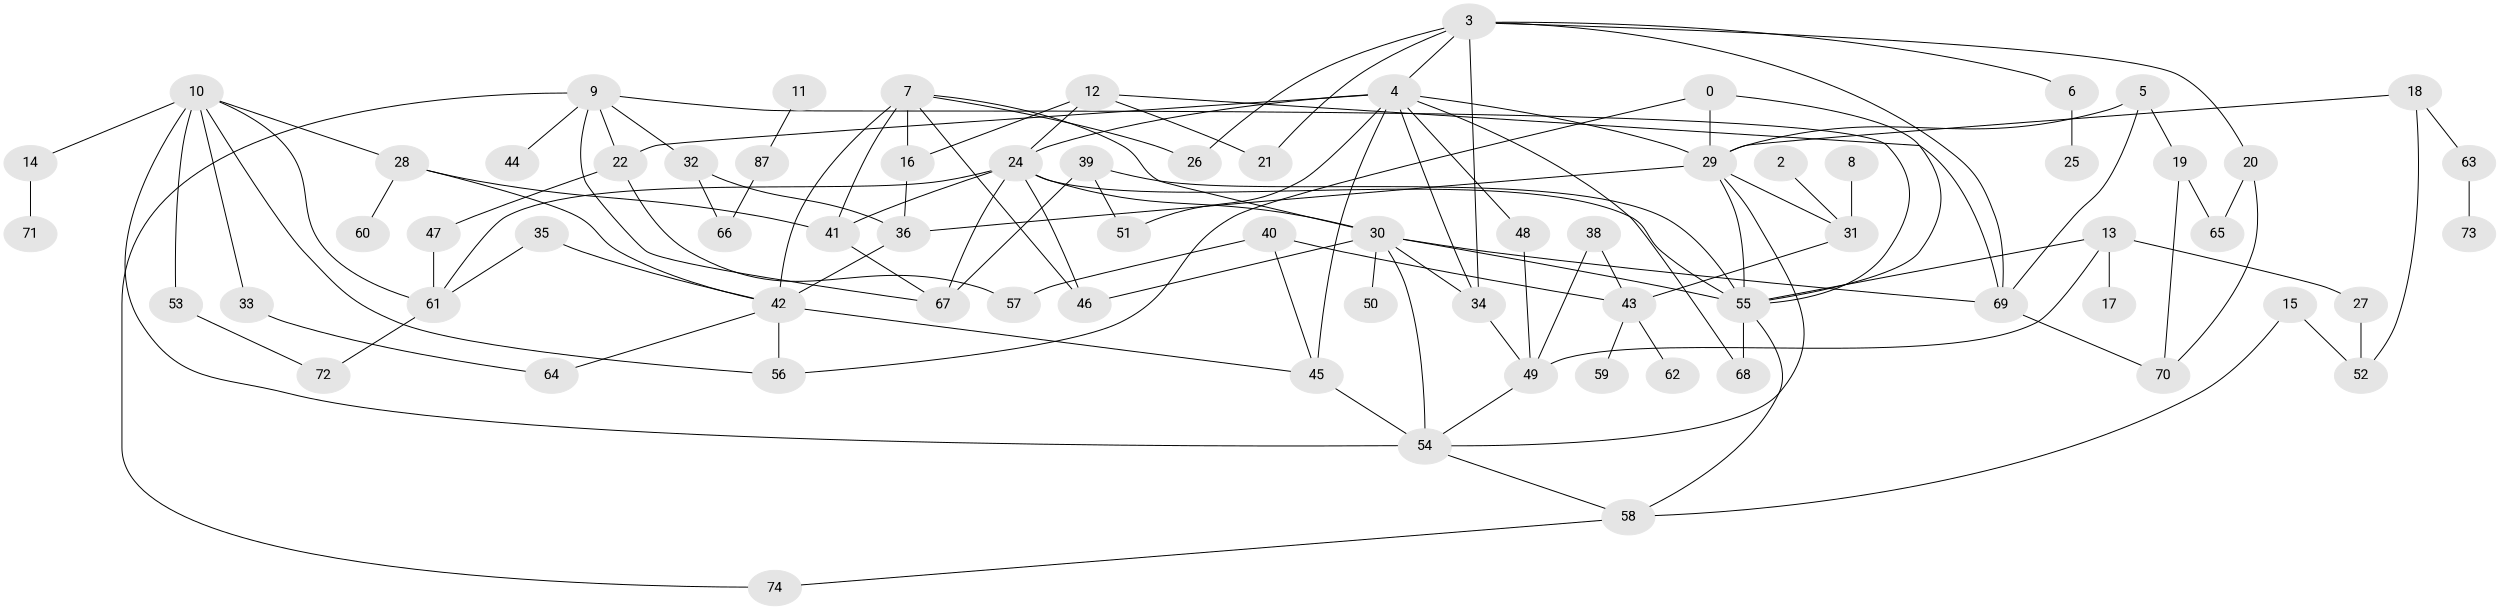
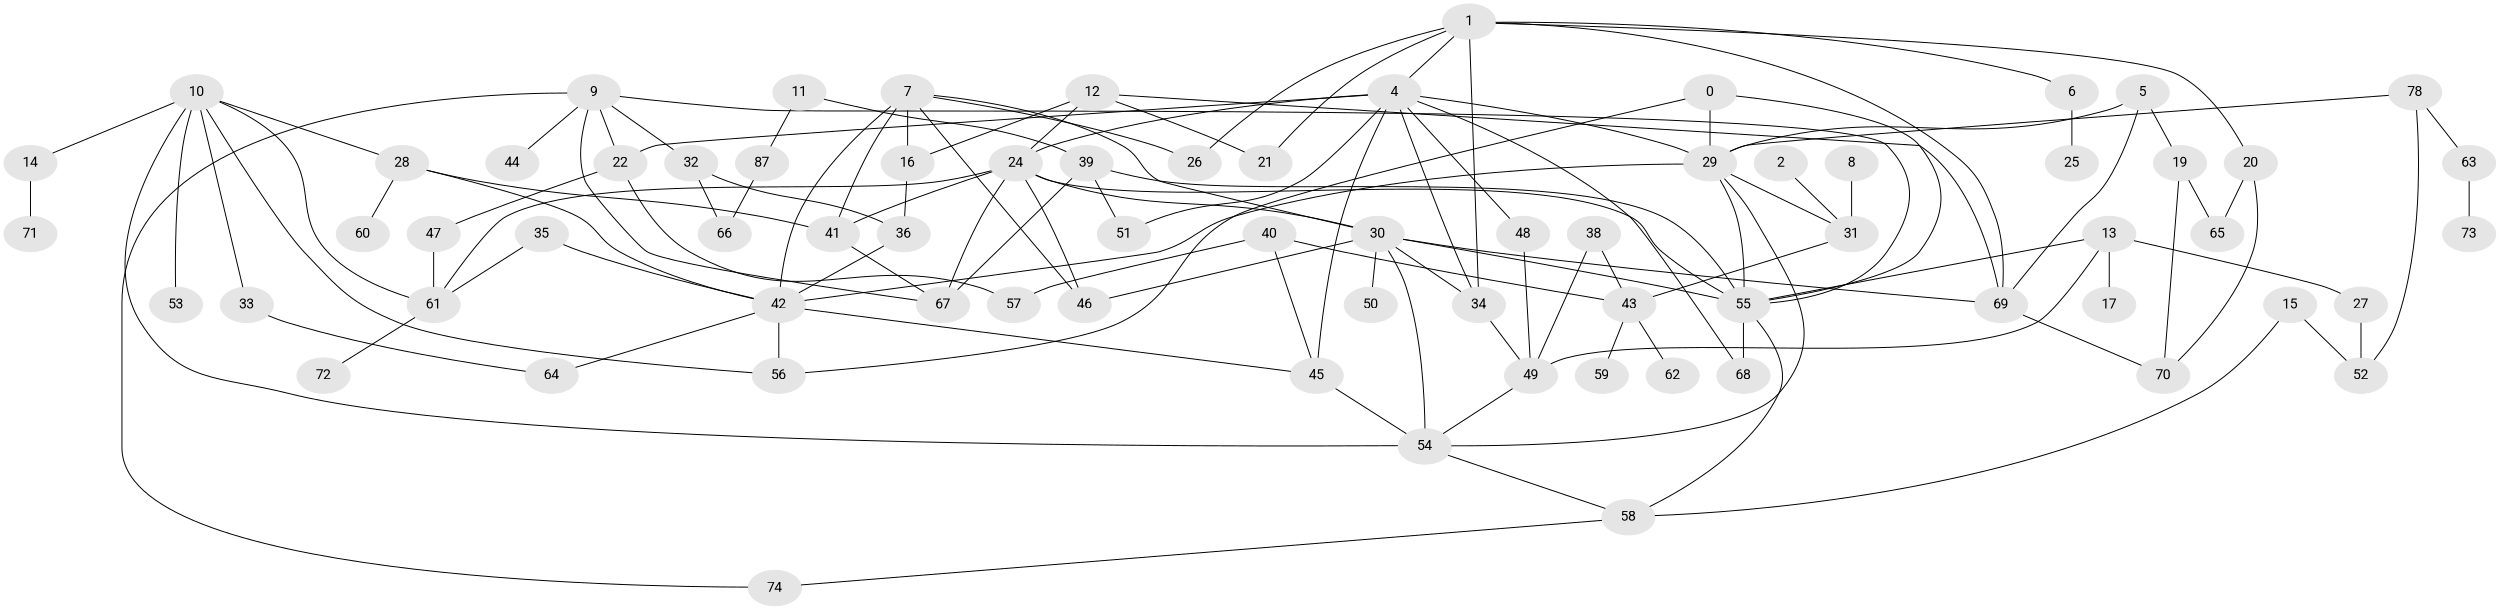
node "3": label "3" -> "1"
node "18": label "18" -> "78"
edge "11" -- "39": added
edge "29" -- "36": now "29" -- "42"
edge "53" -- "72": removed
